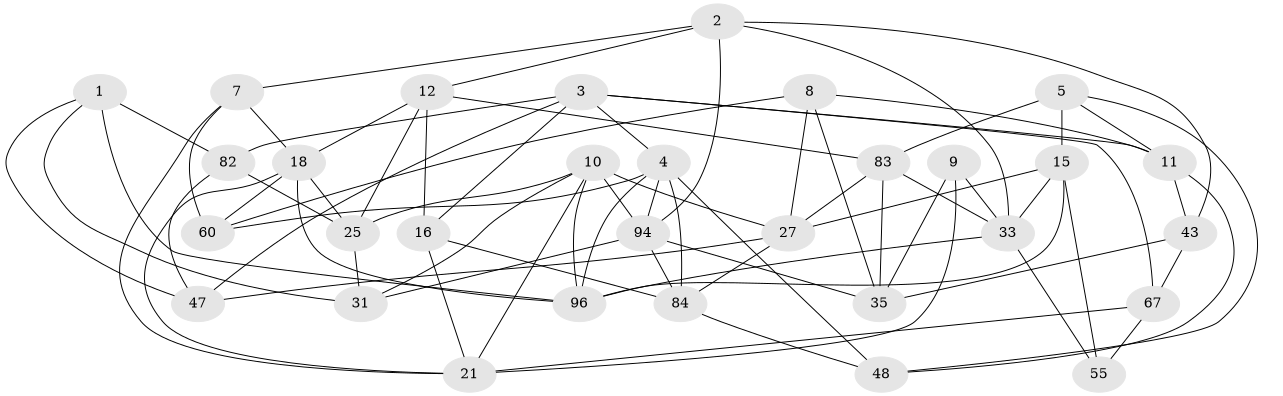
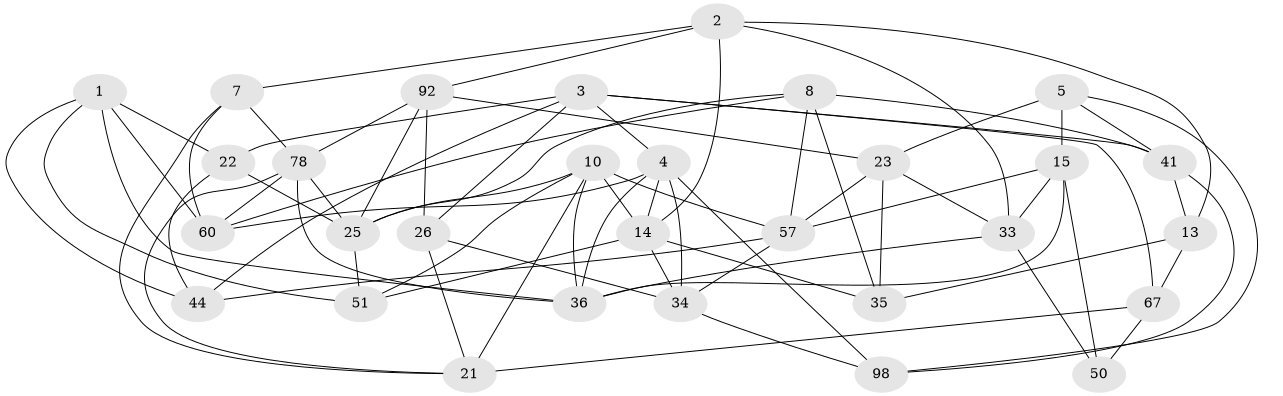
node "12": label "12" -> "92"
edge "8" -- "25": added
edge "1" -- "60": added
node "82": label "82" -> "22"
node "18": label "18" -> "78"
node "83": label "83" -> "23"
node "9": removed
node "11": label "11" -> "41"
node "16": label "16" -> "26"
node "94": label "94" -> "14"
node "27": label "27" -> "57"
node "43": label "43" -> "13"
node "47": label "47" -> "44"
node "31": label "31" -> "51"
node "96": label "96" -> "36"
node "84": label "84" -> "34"
node "48": label "48" -> "98"
node "55": label "55" -> "50"
